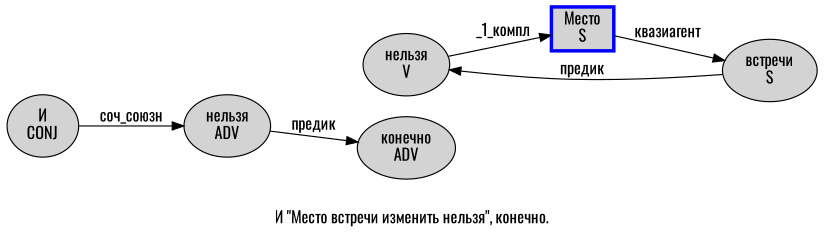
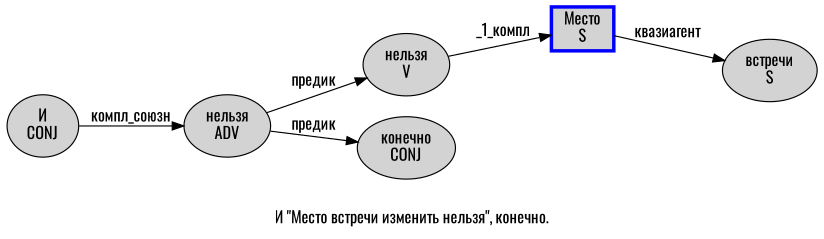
edge "встречи S" -> "нельзя V": now "нельзя ADV" -> "нельзя V"
edge "И CONJ" -> "нельзя ADV": label "соч_союзн" -> "компл_союзн"
node "конечно ADV": label "конечно ADV" -> "конечно CONJ"
